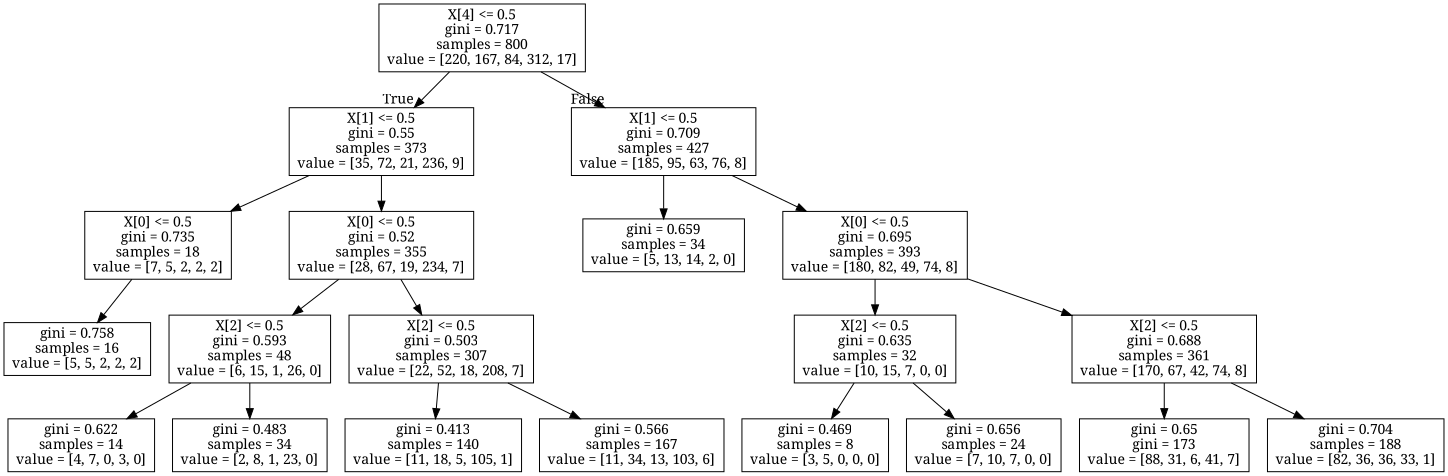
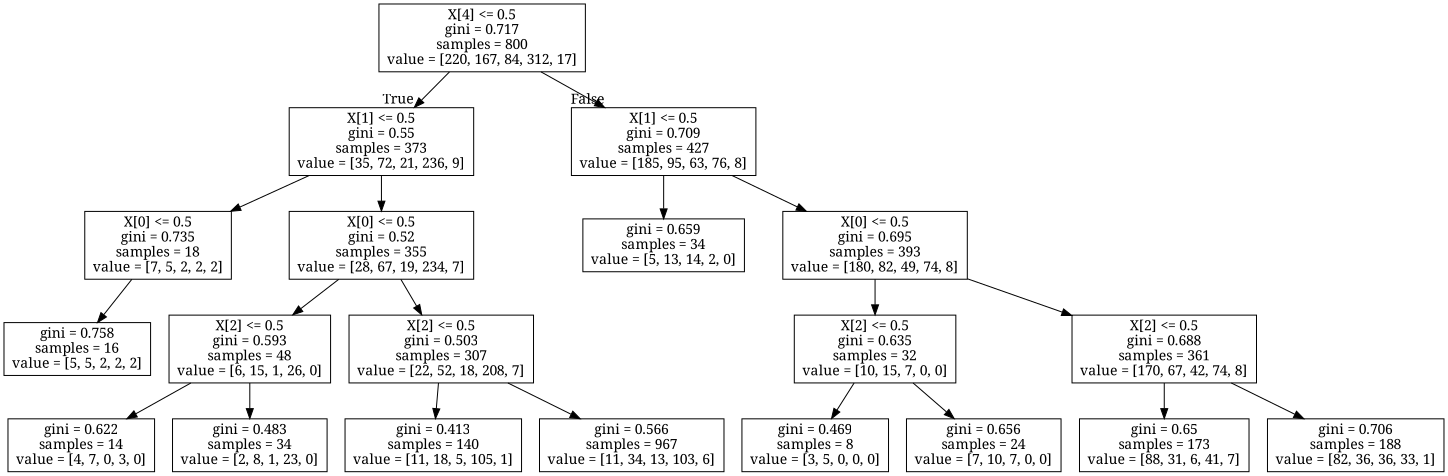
node "gini = 0.566 samples = 167 value = [11, 34, 13, 103, 6]": label "gini = 0.566 samples = 167 value = [11, 34, 13, 103, 6]" -> "gini = 0.566 samples = 967 value = [11, 34, 13, 103, 6]"
node "gini = 0.65 gini = 173 value = [88, 31, 6, 41, 7]": label "gini = 0.65 gini = 173 value = [88, 31, 6, 41, 7]" -> "gini = 0.65 samples = 173 value = [88, 31, 6, 41, 7]"
node "gini = 0.704 samples = 188 value = [82, 36, 36, 33, 1]": label "gini = 0.704 samples = 188 value = [82, 36, 36, 33, 1]" -> "gini = 0.706 samples = 188 value = [82, 36, 36, 33, 1]"
